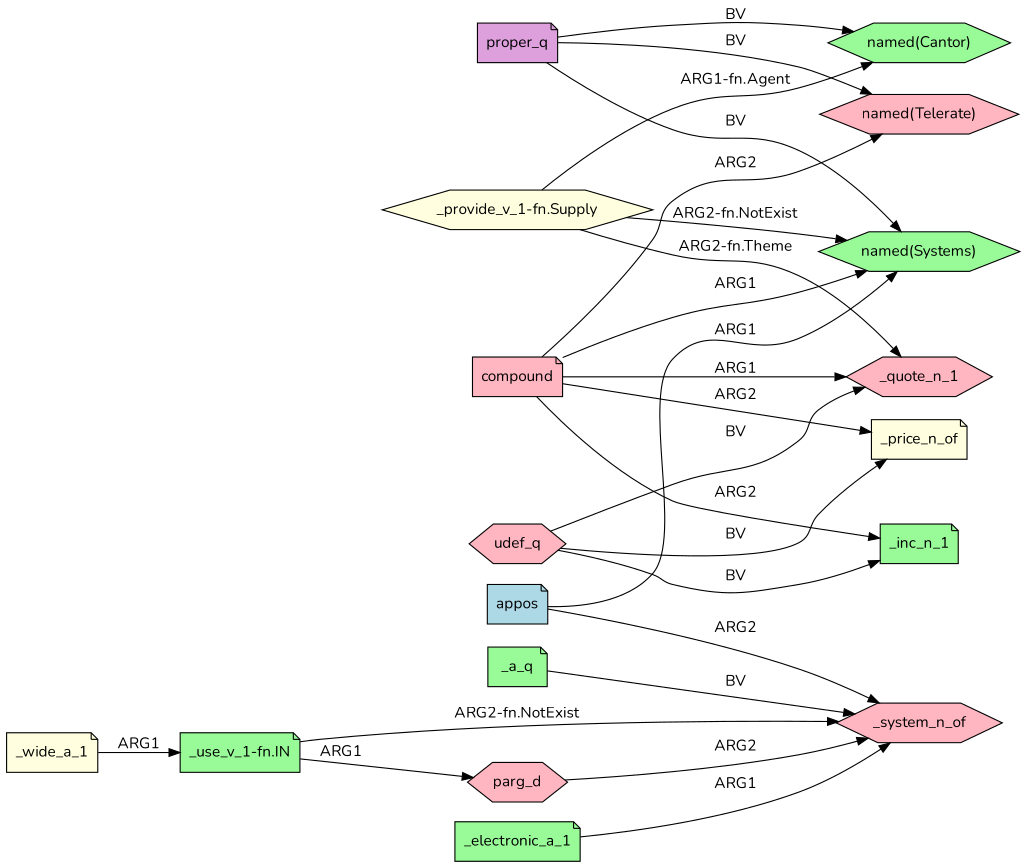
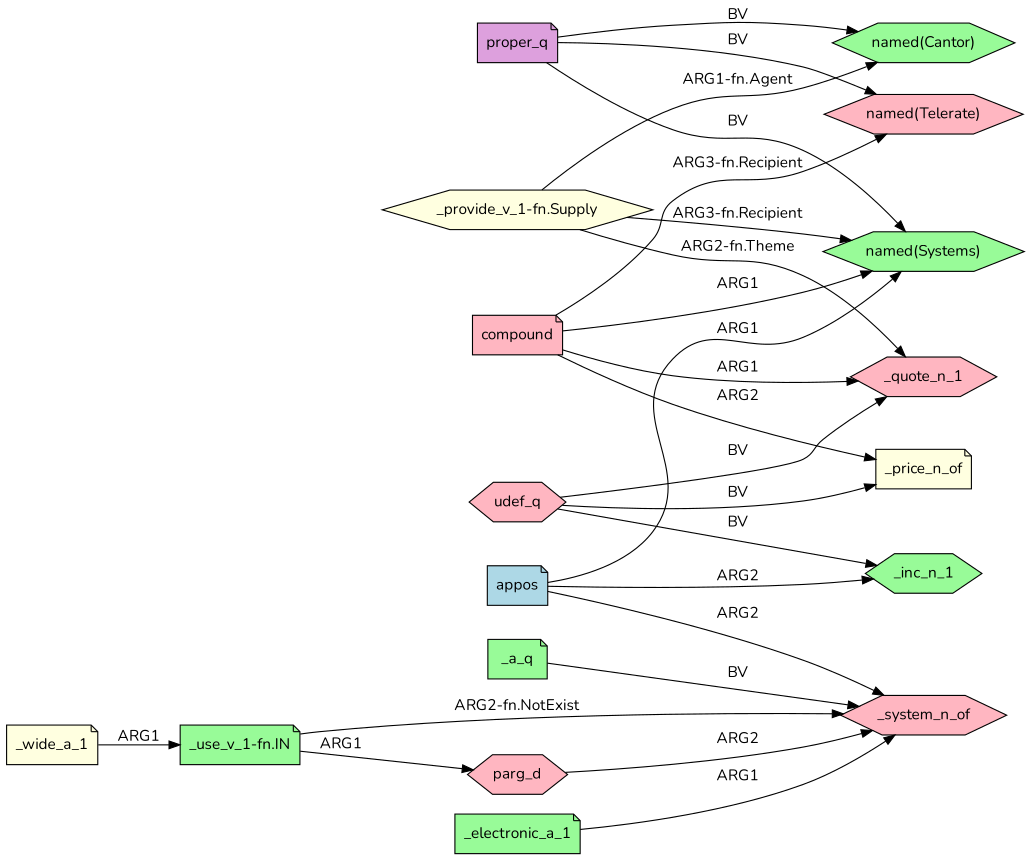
edge "compound" -> "named(Telerate)": label "ARG2" -> "ARG3-fn.Recipient"
edge "_provide_v_1-fn.Supply" -> "named(Systems)": label "ARG2-fn.NotExist" -> "ARG3-fn.Recipient"
edge "compound" -> "_inc_n_1": now "appos" -> "_inc_n_1"
node "_inc_n_1": shape note -> hexagon
